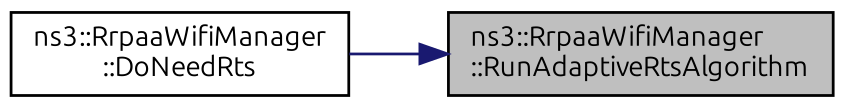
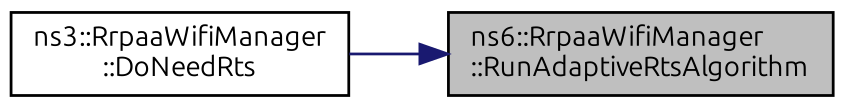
node "ns3::RrpaaWifiManager ::RunAdaptiveRtsAlgorithm": label "ns3::RrpaaWifiManager ::RunAdaptiveRtsAlgorithm" -> "ns6::RrpaaWifiManager ::RunAdaptiveRtsAlgorithm"
